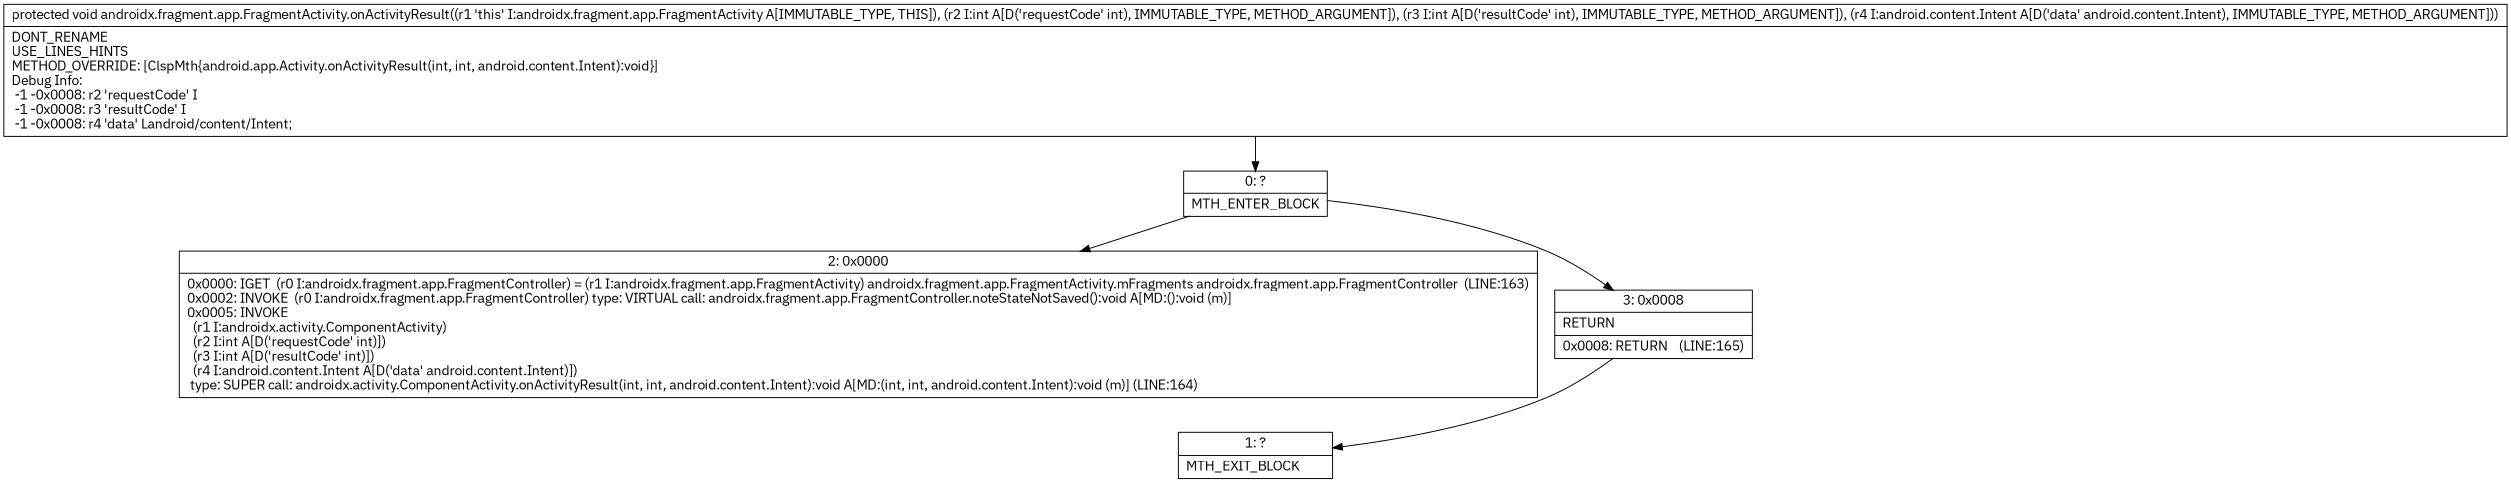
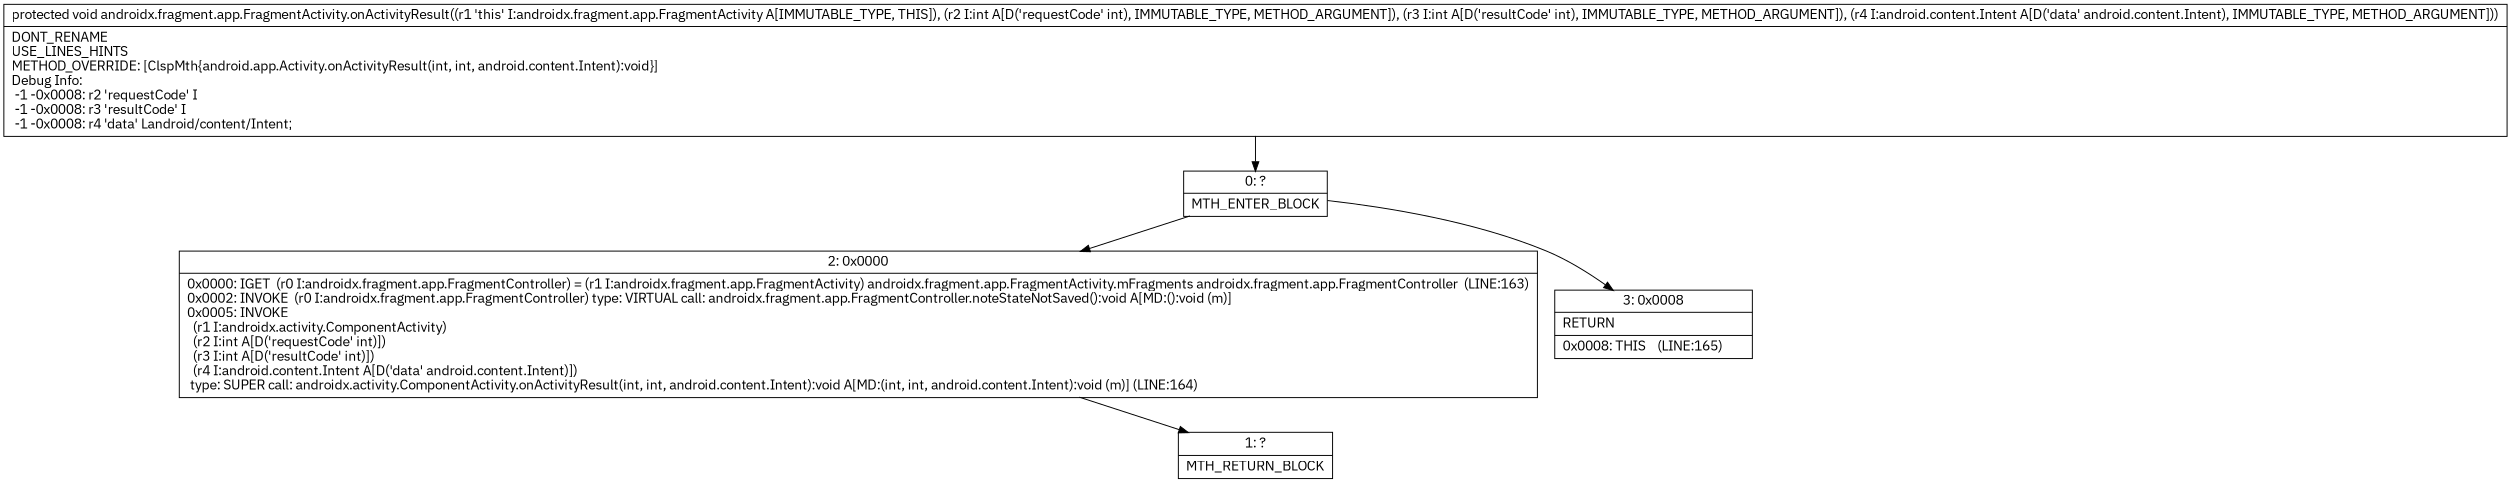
node "3: 0x0008": text "0x0008: RETURN    (LINE:165)" -> "0x0008: THIS    (LINE:165)"
edge "3: 0x0008" -> "1: ?": now "2: 0x0000" -> "1: ?"
node "1: ?": text "MTH_EXIT_BLOCK" -> "MTH_RETURN_BLOCK"
